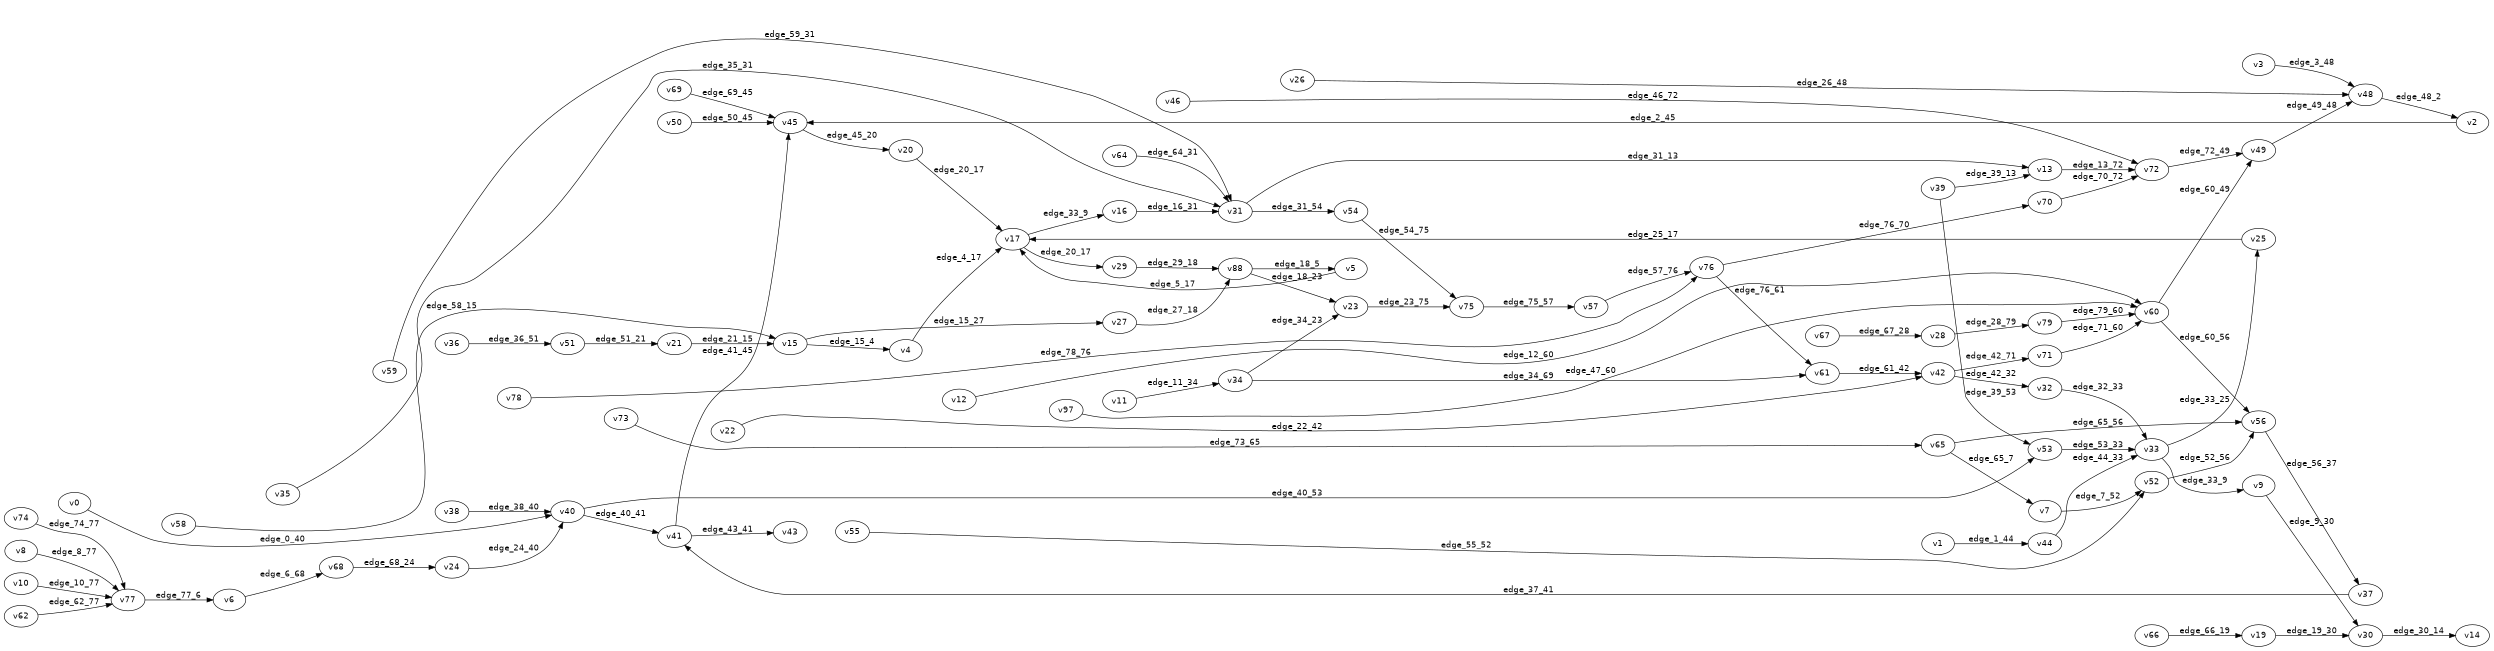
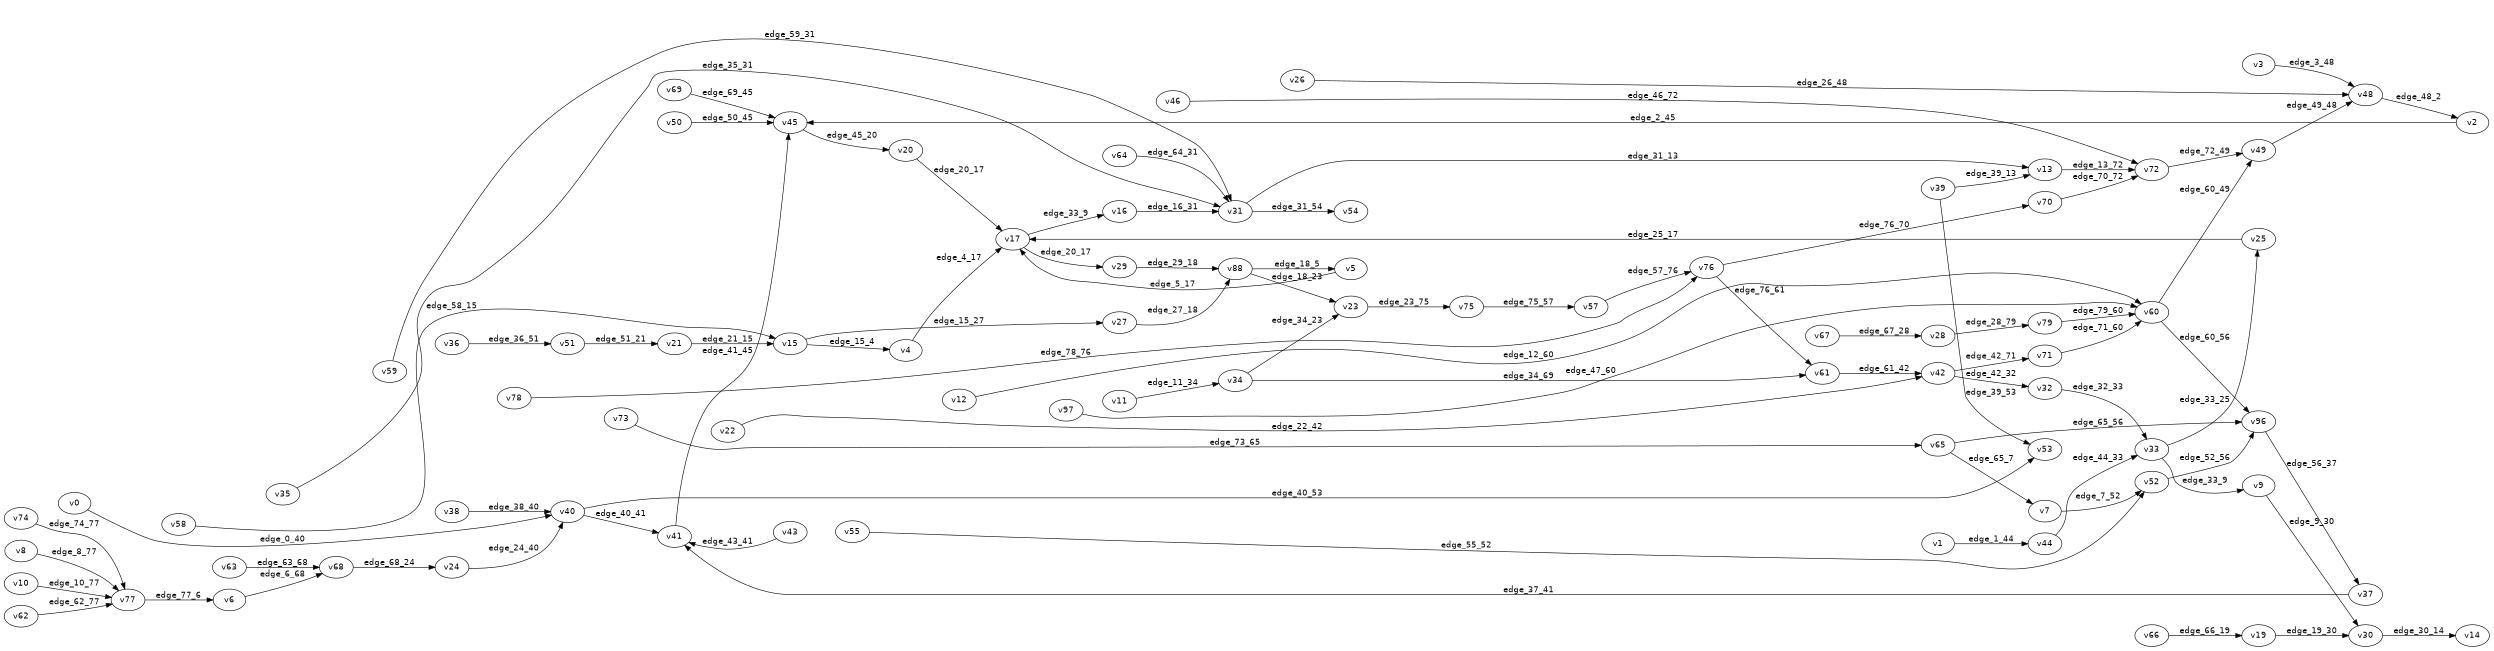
edge "v54" -> "v75": removed, label "edge_54_75"
node "v56": label "v56" -> "v96"
edge "v53" -> "v33": removed, label "edge_53_33"
edge "v41" -> "v43": reversed
node "v63": added
